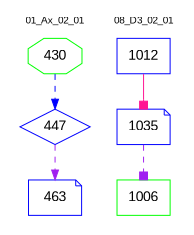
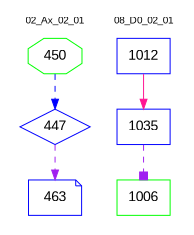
cluster "01_Ax_02_01": label "01_Ax_02_01" -> "02_Ax_02_01"
cluster "08_D3_02_01": label "08_D3_02_01" -> "08_D0_02_01"
node "430": label "430" -> "450"
edge "1012" -> "1035": arrowhead box -> normal
node "1035": shape note -> box
